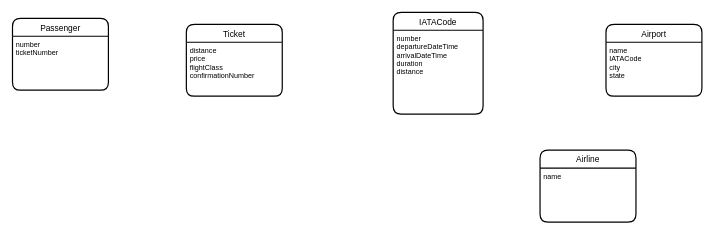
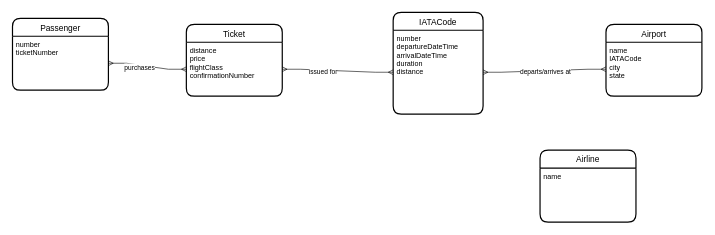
edge "number ticketNumber" -- "distance price flightClass confirmationNumber": added, label "purchases"
edge "distance price flightClass confirmationNumber" -- "number departureDateTime arrivalDateTime duration distance": added, label "issued for"
edge "name IATACode city state" -- "number departureDateTime arrivalDateTime duration distance": added, label "departs/arrives at"
